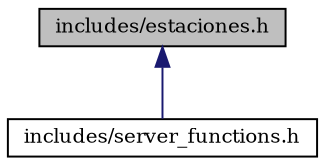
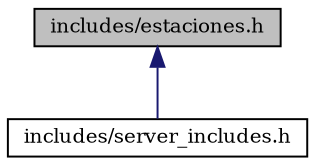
node "includes/server_functions.h": label "includes/server_functions.h" -> "includes/server_includes.h"
